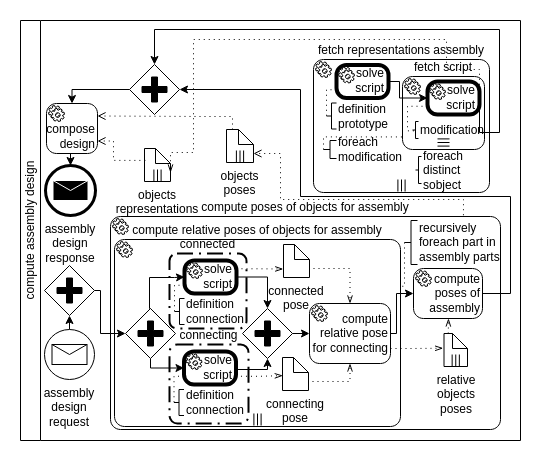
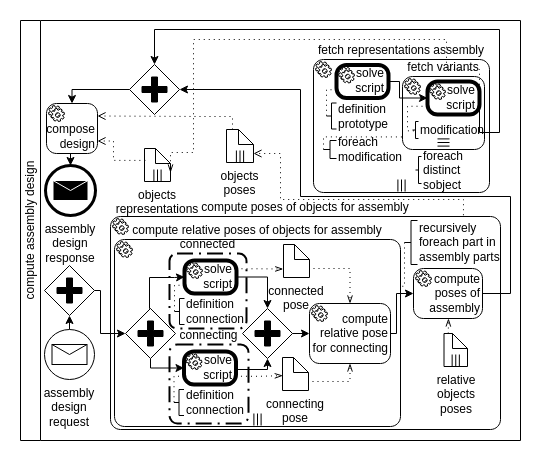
node "fetch script": label "fetch script" -> "fetch variants"
edge "compute relative pose for connecting" -> "relative objects poses": removed
